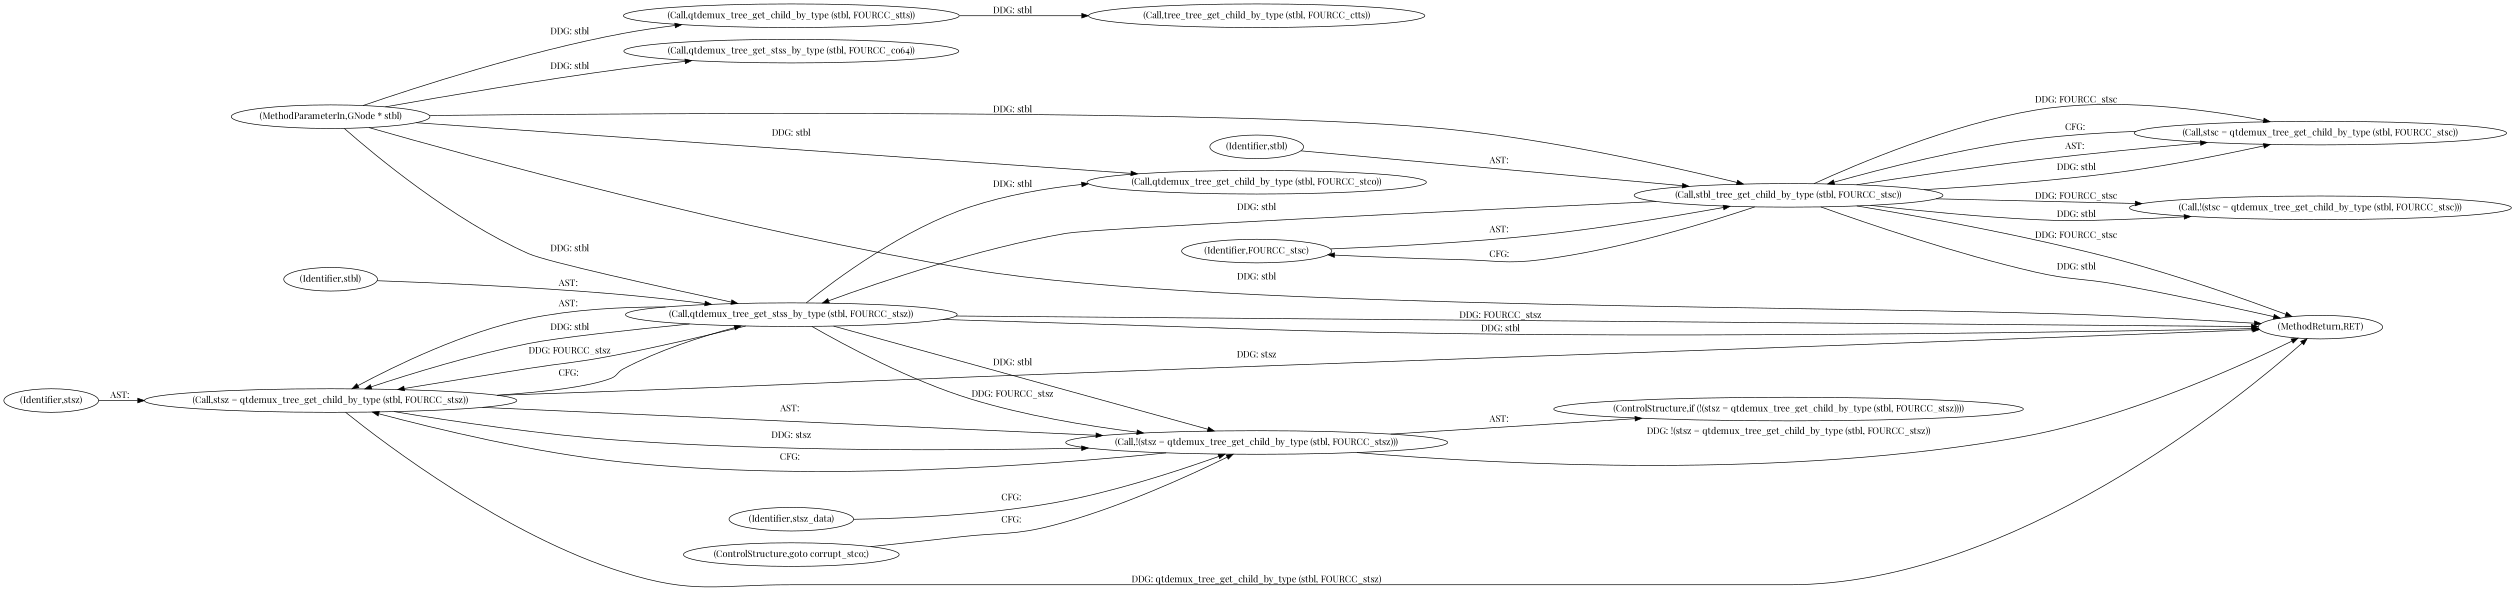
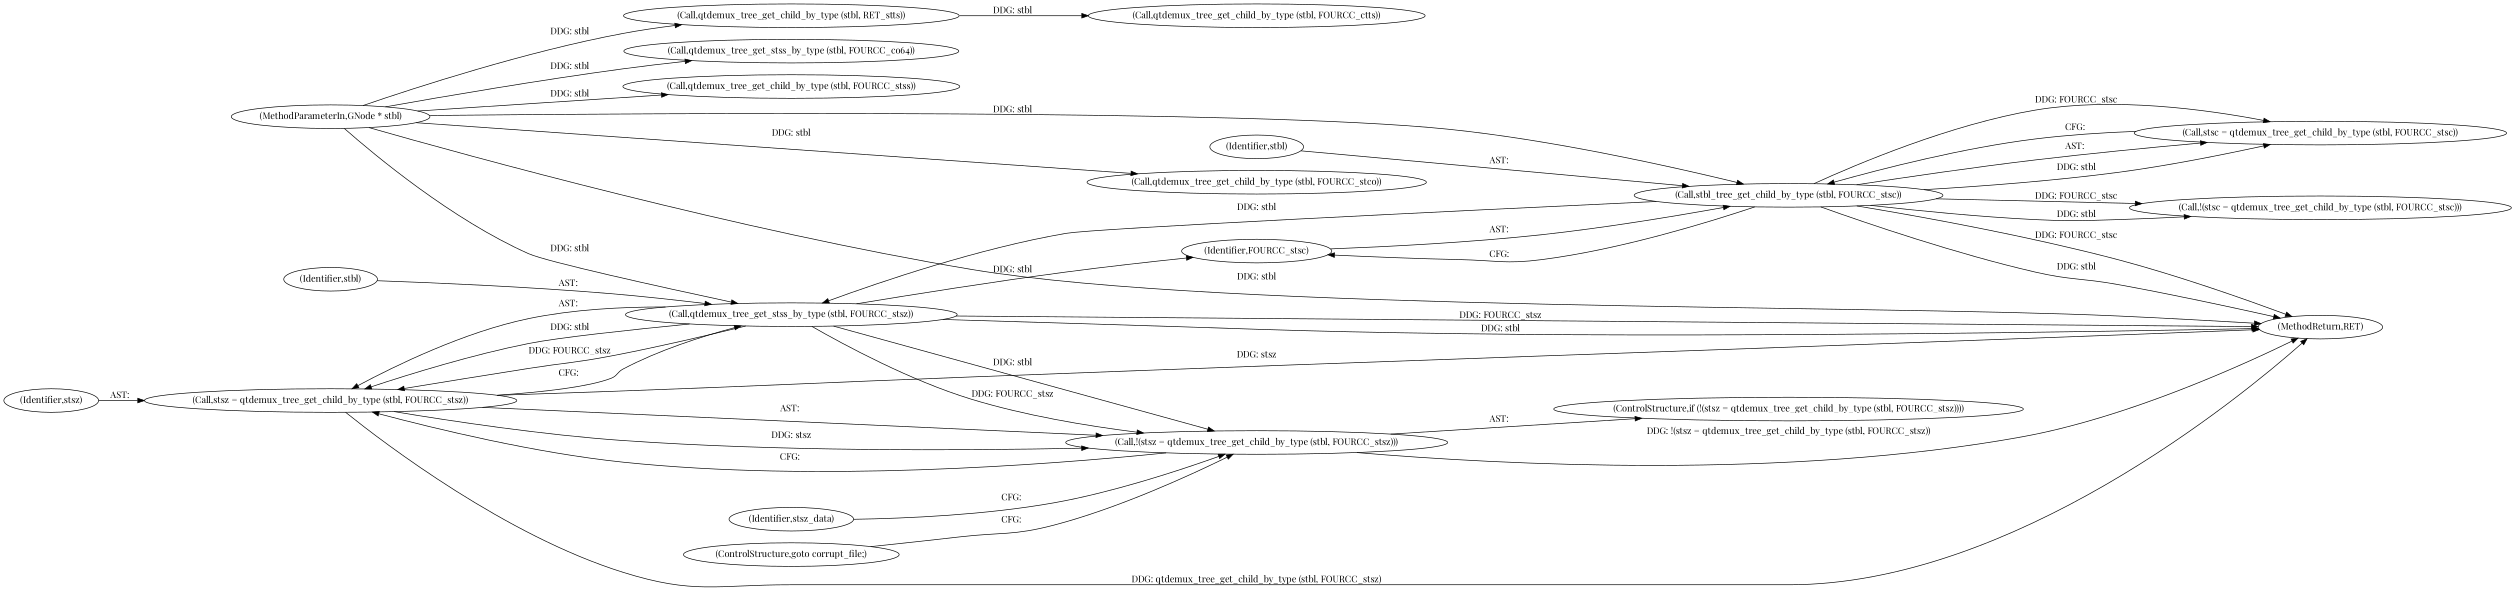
node "(Call,qtdemux_tree_get_child_by_type (stbl, FOURCC_stts))": label "(Call,qtdemux_tree_get_child_by_type (stbl, FOURCC_stts))" -> "(Call,qtdemux_tree_get_child_by_type (stbl, RET_stts))"
node "(Call,tree_tree_get_child_by_type (stbl, FOURCC_ctts))": label "(Call,tree_tree_get_child_by_type (stbl, FOURCC_ctts))" -> "(Call,qtdemux_tree_get_child_by_type (stbl, FOURCC_ctts))"
node "(Call,qtdemux_tree_get_child_by_type (stbl, FOURCC_stss))": added
edge "(Call,qtdemux_tree_get_stss_by_type (stbl, FOURCC_stsz))" -> "(Call,qtdemux_tree_get_child_by_type (stbl, FOURCC_stco))": now "(Call,qtdemux_tree_get_stss_by_type (stbl, FOURCC_stsz))" -> "(Identifier,FOURCC_stsc)"
node "(ControlStructure,goto corrupt_stco;)": label "(ControlStructure,goto corrupt_stco;)" -> "(ControlStructure,goto corrupt_file;)"
